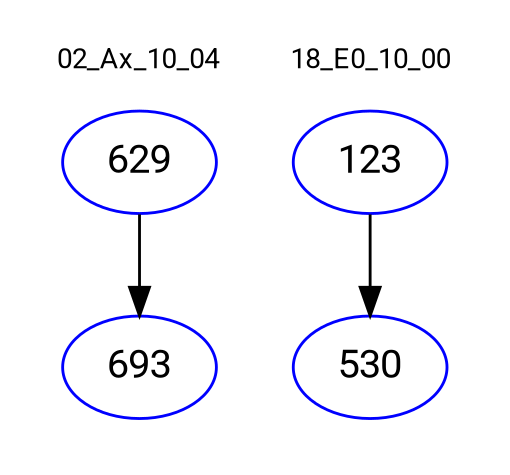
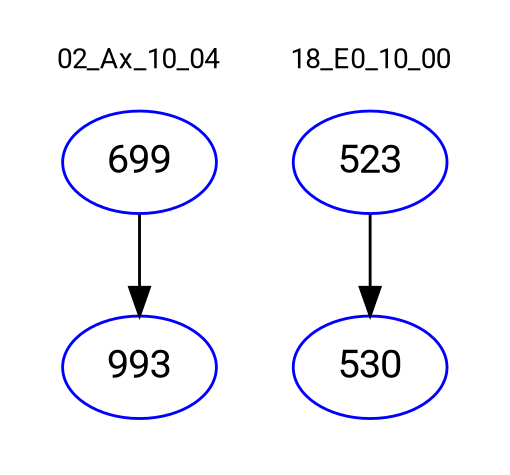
node "629": label "629" -> "699"
node "123": label "123" -> "523"
node "693": label "693" -> "993"
